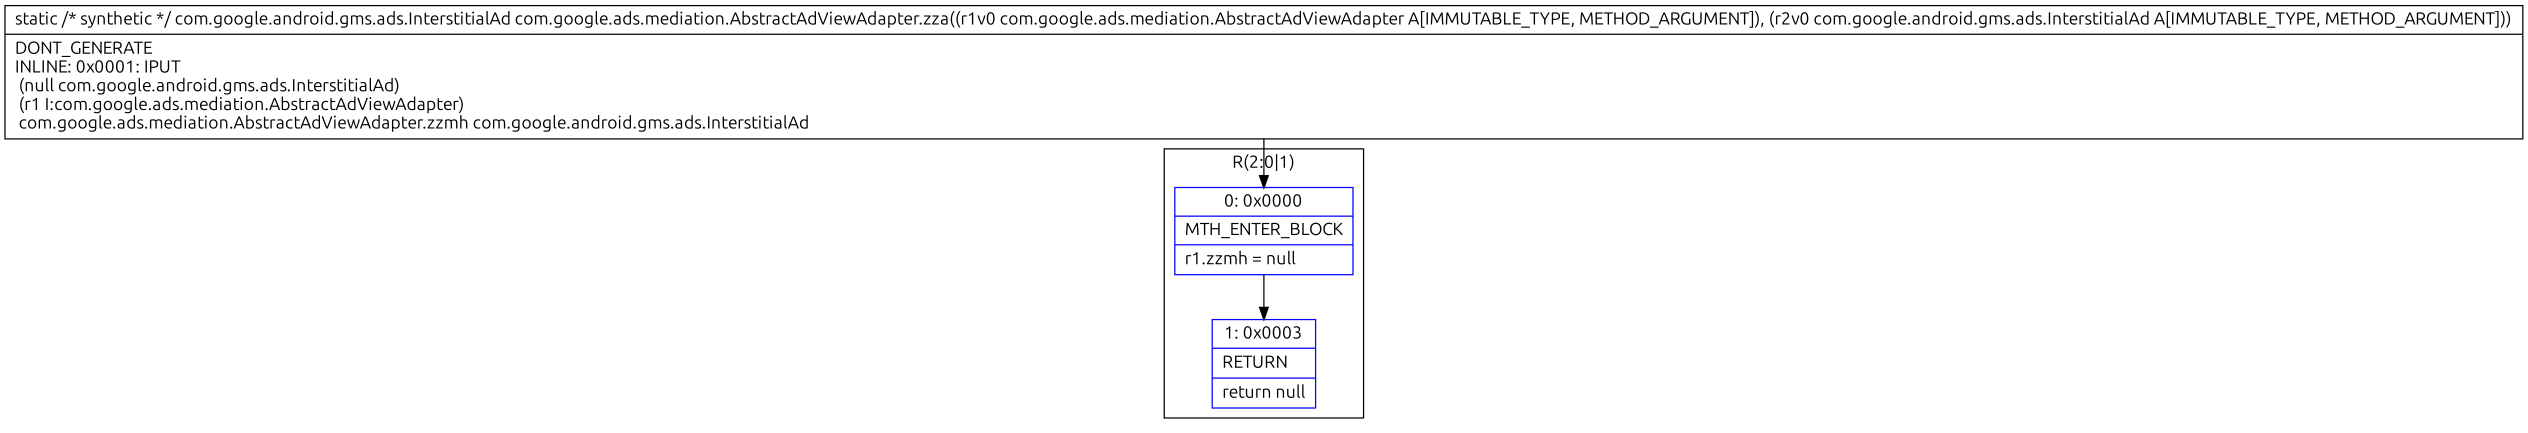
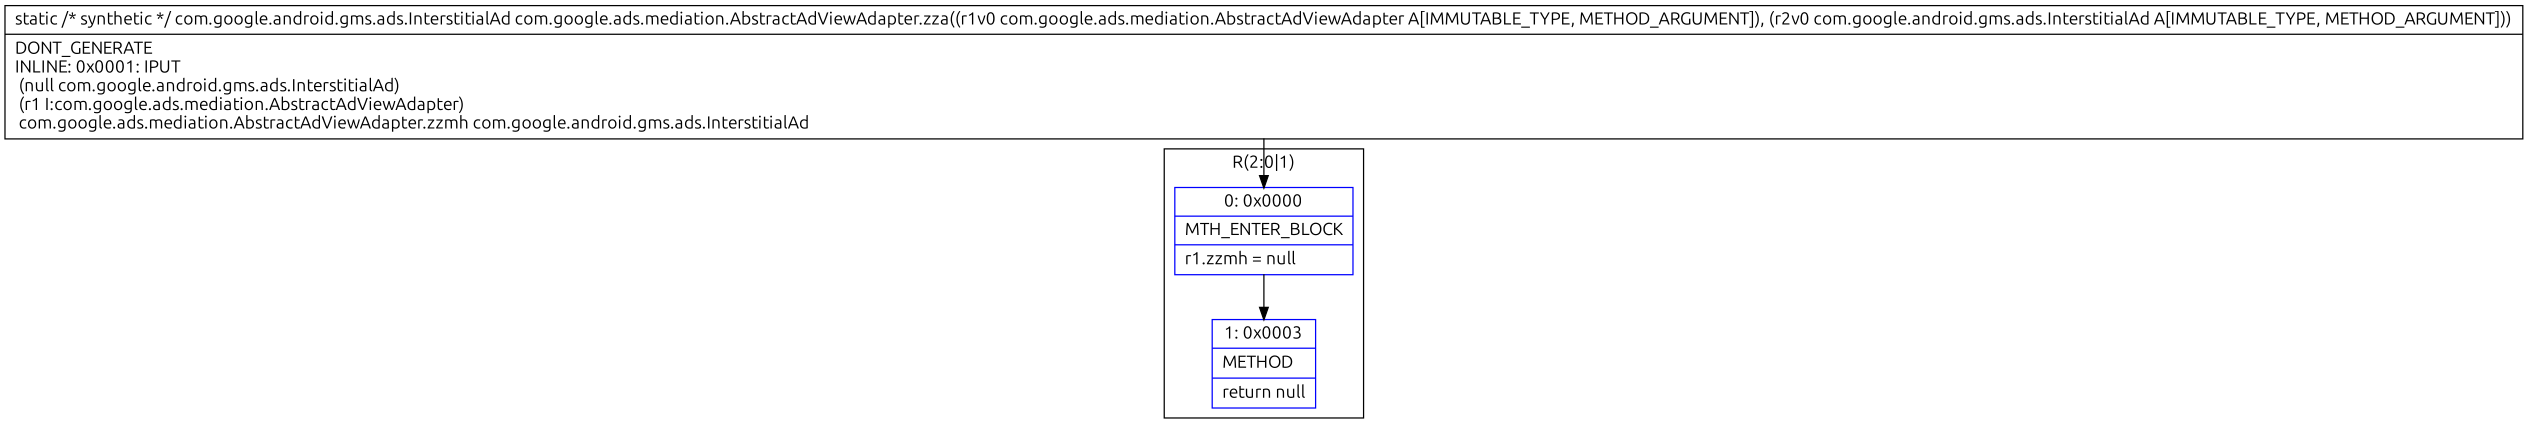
node "1: 0x0003": text "RETURN" -> "METHOD"
